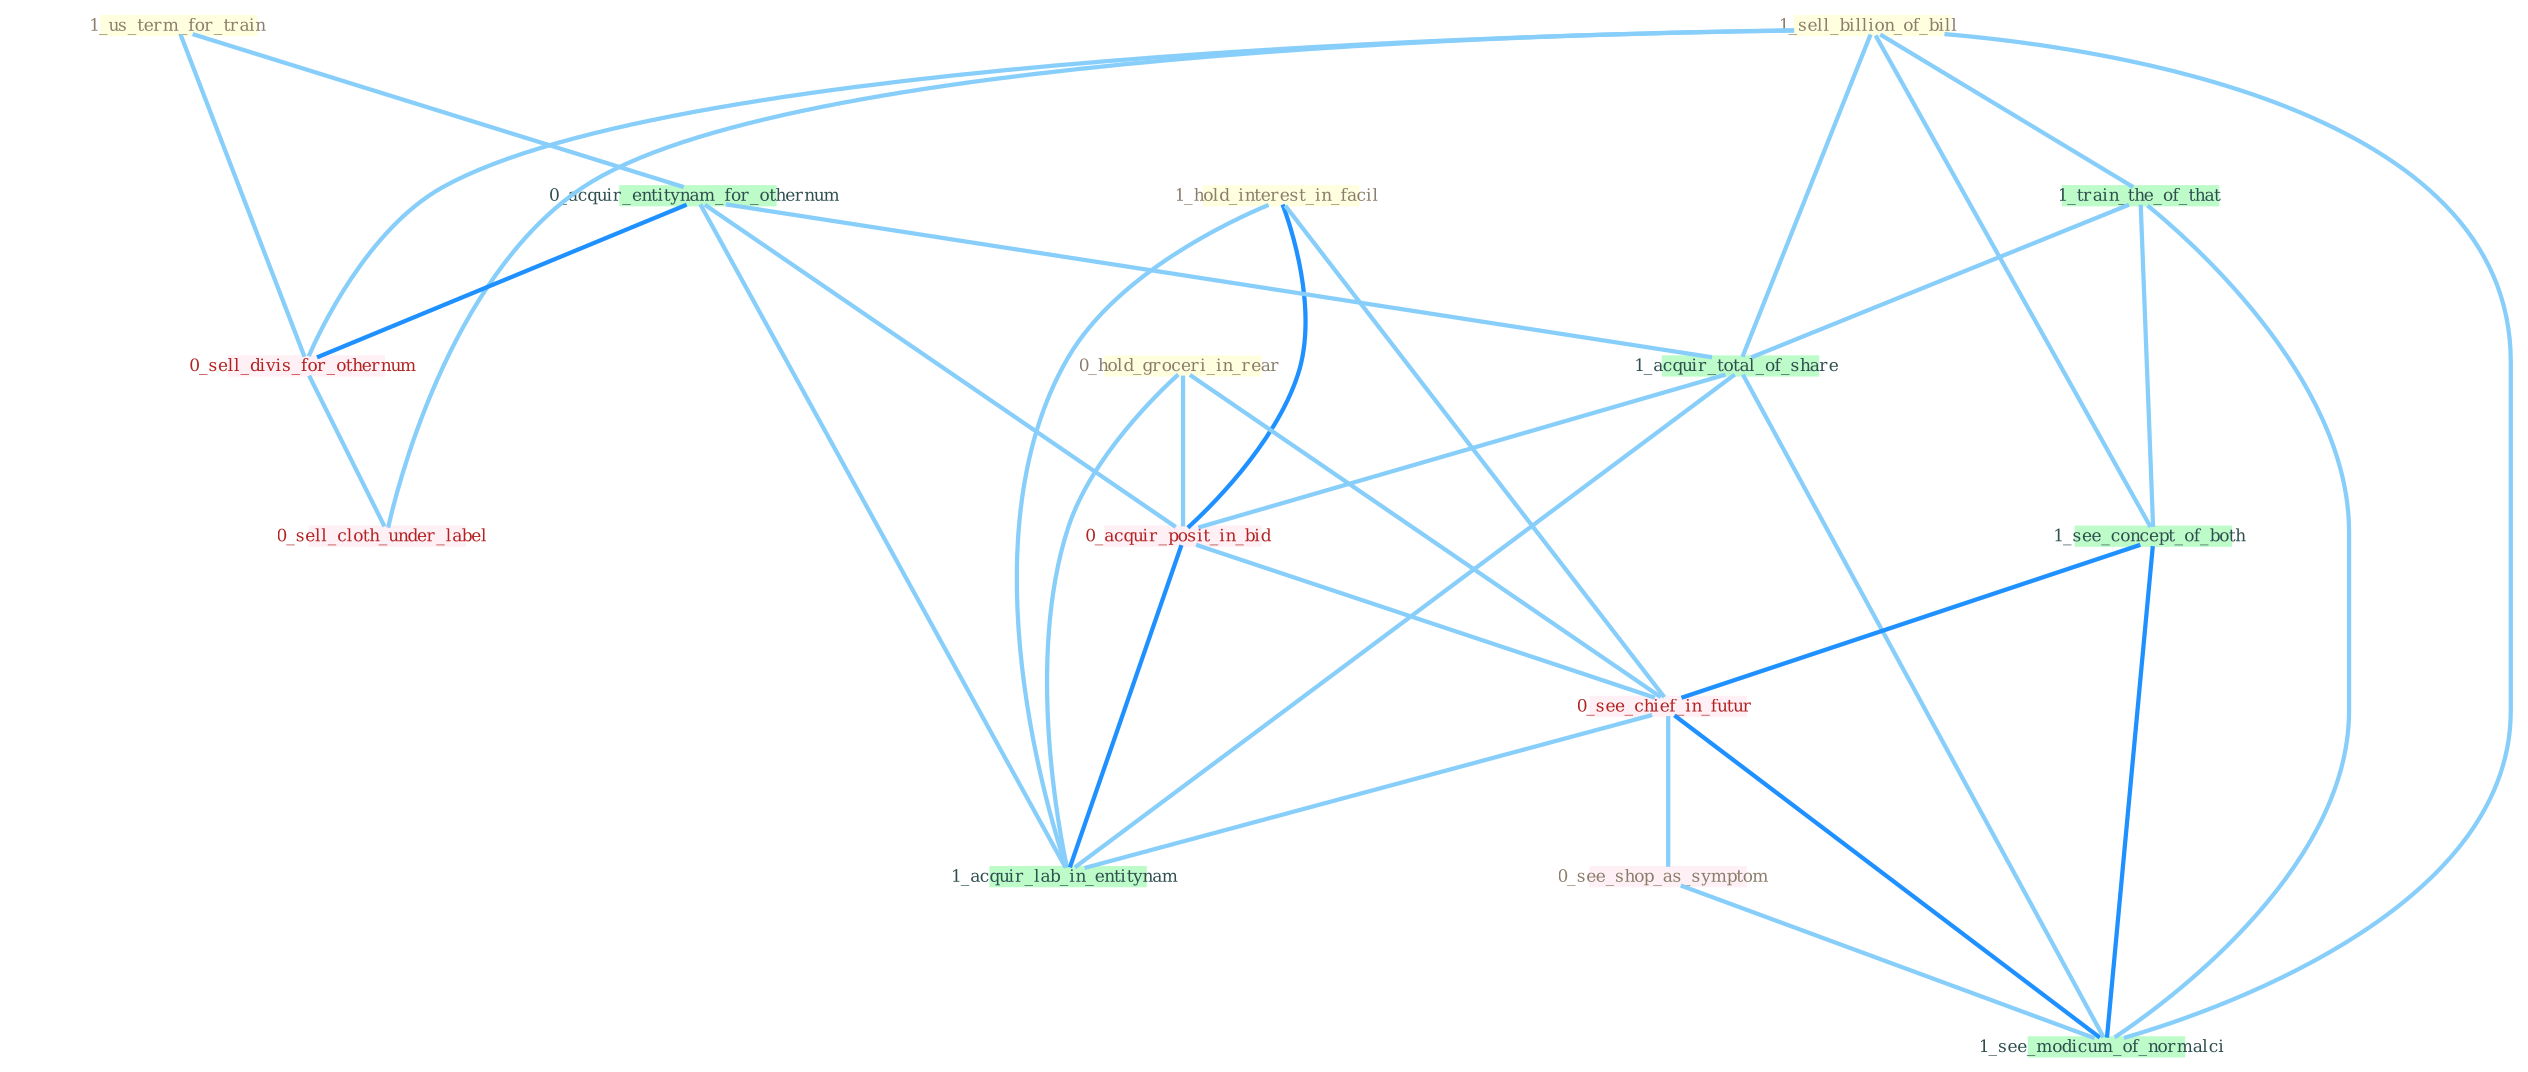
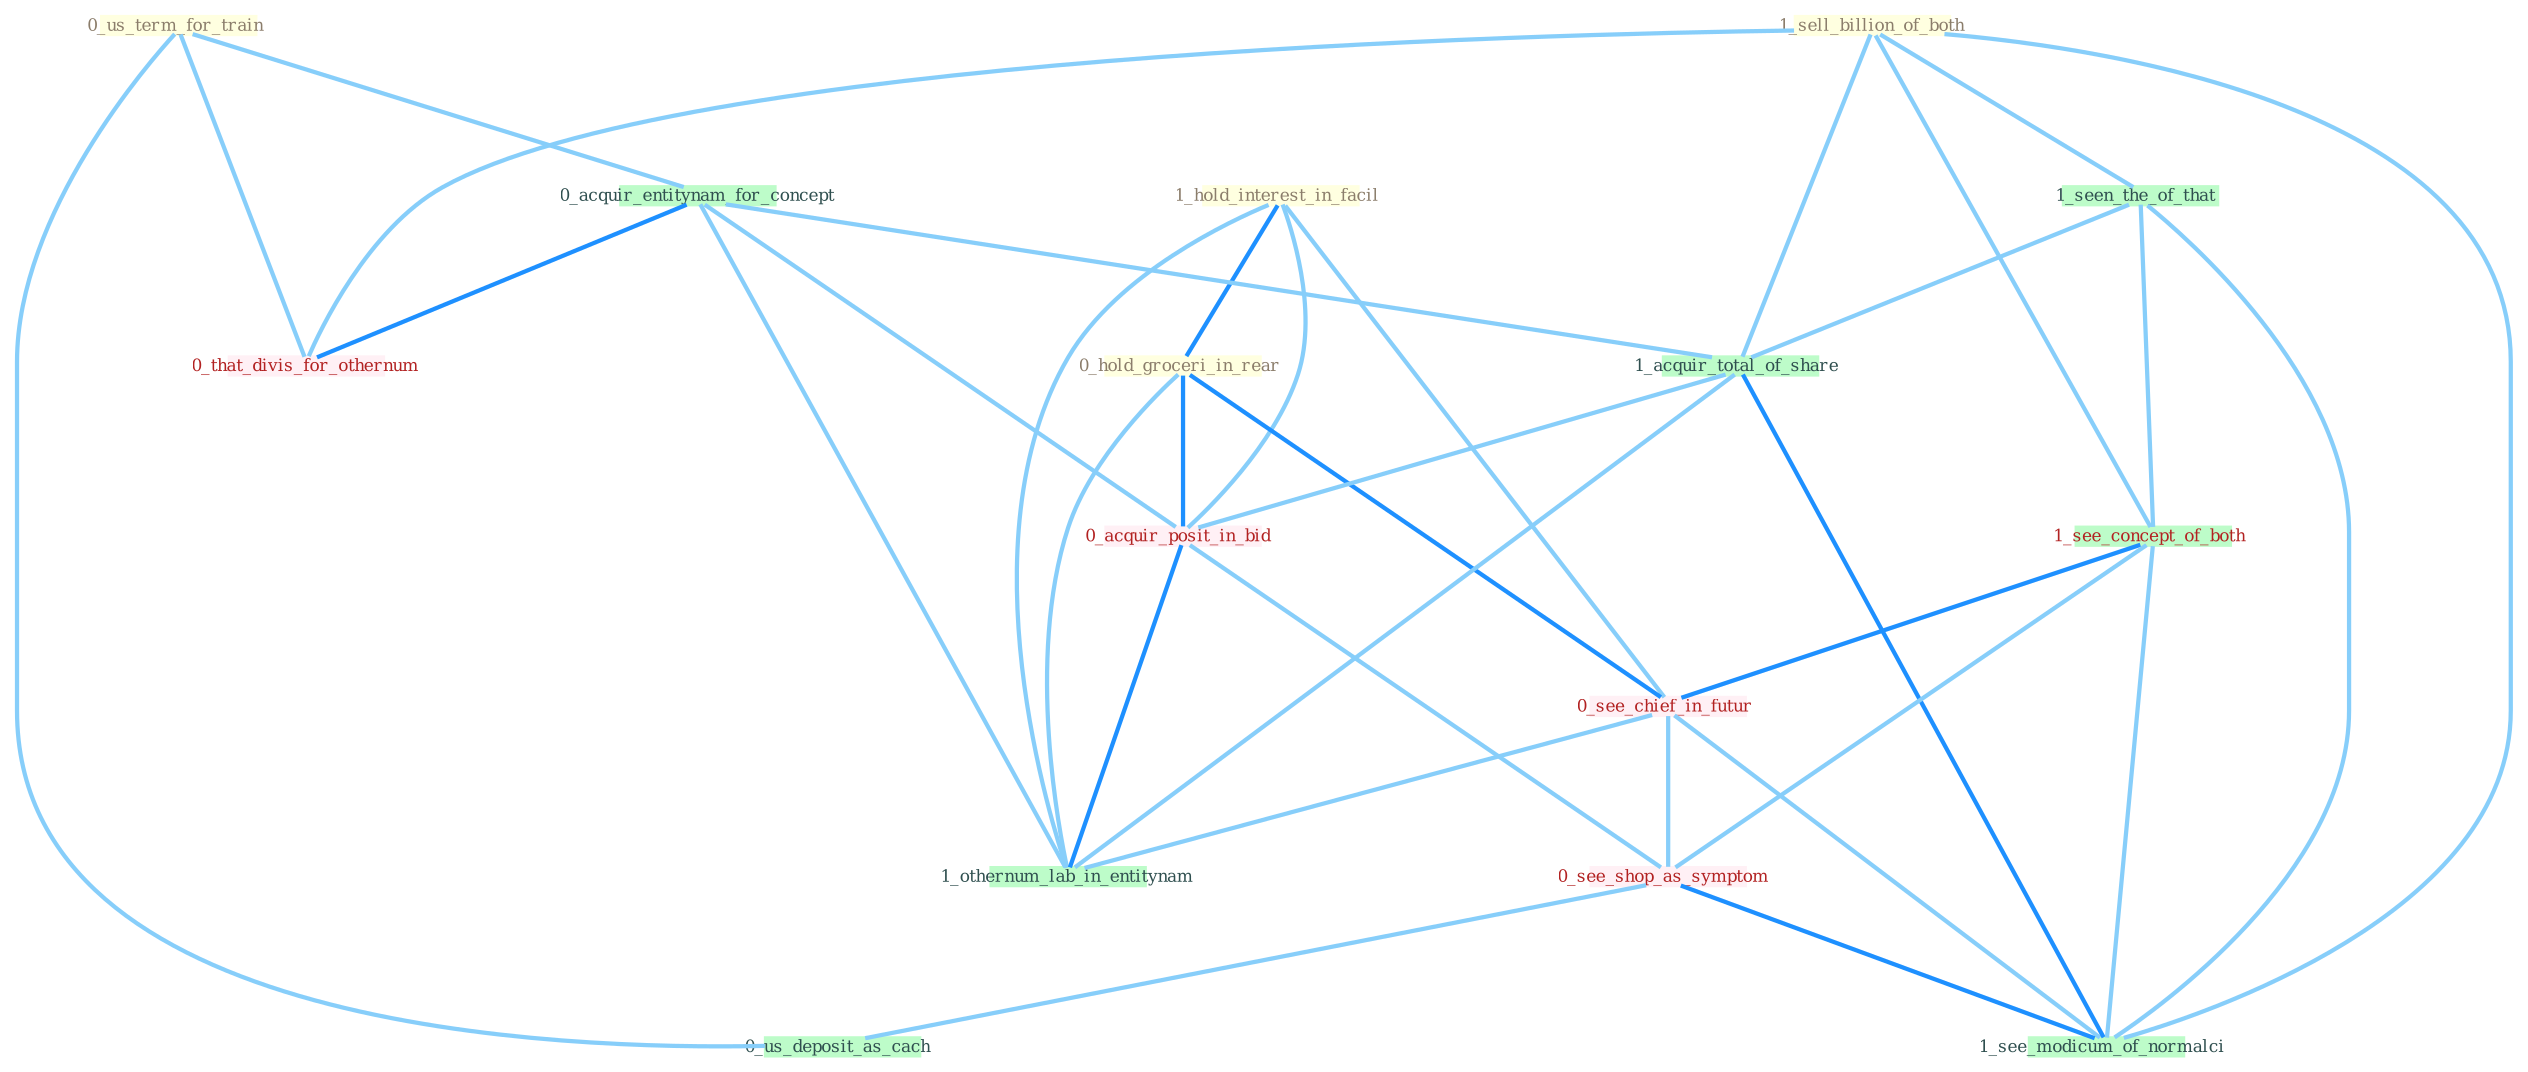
node "1_us_term_for_train": label "1_us_term_for_train" -> "0_us_term_for_train"
node "1_sell_billion_of_bill": label "1_sell_billion_of_bill" -> "1_sell_billion_of_both"
node "0_acquir_entitynam_for_othernum": label "0_acquir_entitynam_for_othernum" -> "0_acquir_entitynam_for_concept"
node "1_train_the_of_that": label "1_train_the_of_that" -> "1_seen_the_of_that"
edge "1_hold_interest_in_facil" -- "0_hold_groceri_in_rear": added
node "0_sell_divis_for_othernum": label "0_sell_divis_for_othernum" -> "0_that_divis_for_othernum"
edge "1_hold_interest_in_facil" -- "0_acquir_posit_in_bid": color #1e90ff -> #87cefa
edge "0_hold_groceri_in_rear" -- "0_acquir_posit_in_bid": color #87cefa -> #1e90ff
node "0_sell_cloth_under_label": removed
edge "0_hold_groceri_in_rear" -- "0_see_chief_in_futur": color #87cefa -> #1e90ff
node "1_see_concept_of_both": fontcolor #2f4f4f -> #b22222
edge "0_acquir_posit_in_bid" -- "0_see_chief_in_futur": now "0_acquir_posit_in_bid" -- "0_see_shop_as_symptom"
edge "1_acquir_total_of_share" -- "1_see_modicum_of_normalci": color #87cefa -> #1e90ff
edge "1_see_concept_of_both" -- "0_see_shop_as_symptom": added
edge "1_see_concept_of_both" -- "1_see_modicum_of_normalci": color #1e90ff -> #87cefa
edge "0_see_chief_in_futur" -- "1_see_modicum_of_normalci": color #1e90ff -> #87cefa
node "1_acquir_lab_in_entitynam": label "1_acquir_lab_in_entitynam" -> "1_othernum_lab_in_entitynam"
node "0_see_shop_as_symptom": fontcolor #8b7d6b -> #b22222
edge "0_see_shop_as_symptom" -- "1_see_modicum_of_normalci": color #87cefa -> #1e90ff
node "0_us_deposit_as_cach": added
